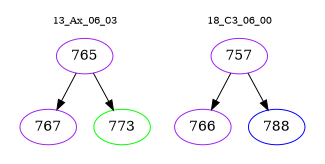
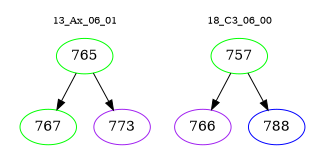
cluster "13_Ax_06_03": label "13_Ax_06_03" -> "13_Ax_06_01"
node "765": color purple -> green
node "757": color purple -> green
node "767": color purple -> green
node "773": color green -> purple
